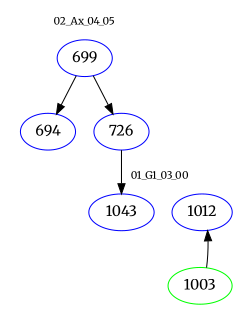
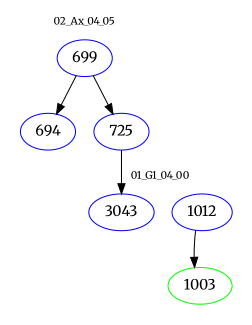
node "726": label "726" -> "725"
cluster "01_G1_03_00": label "01_G1_03_00" -> "01_G1_04_00"
node "1043": label "1043" -> "3043"
edge "1003" -> "1012": reversed
